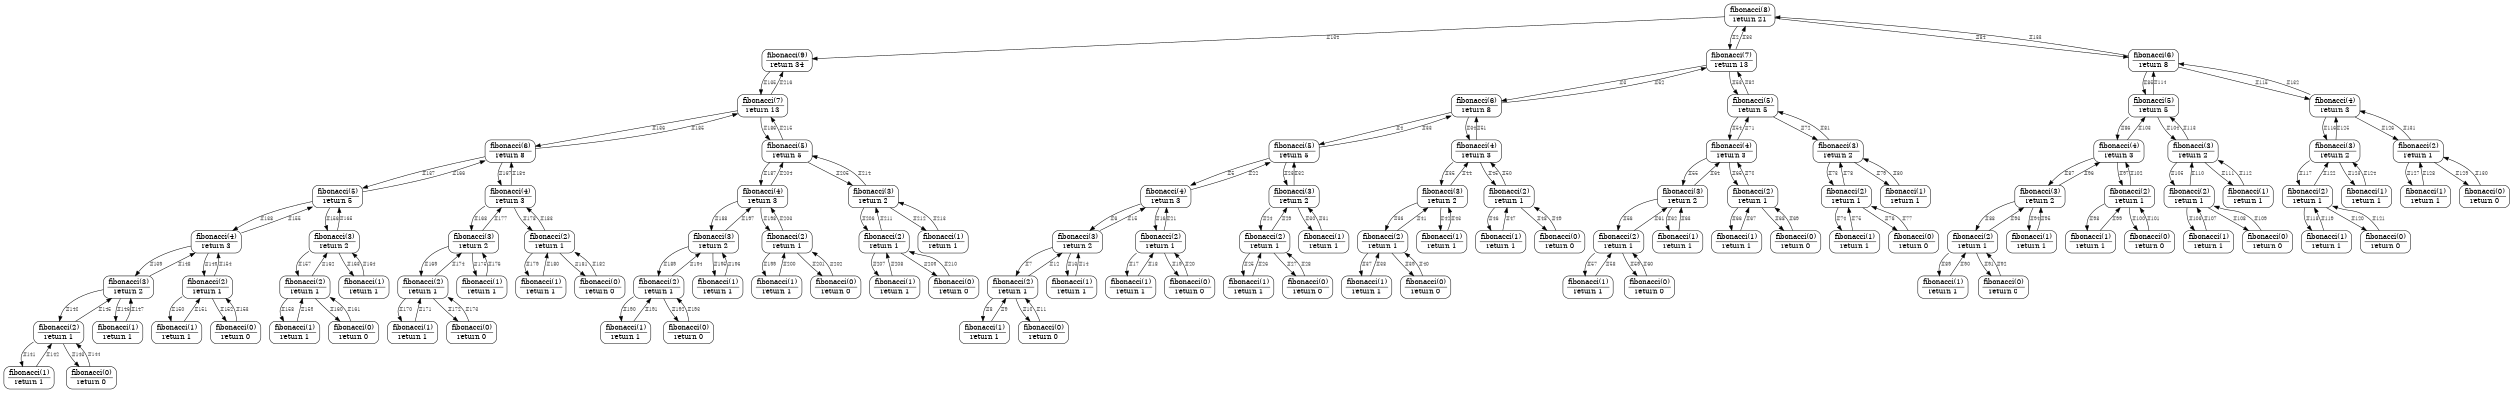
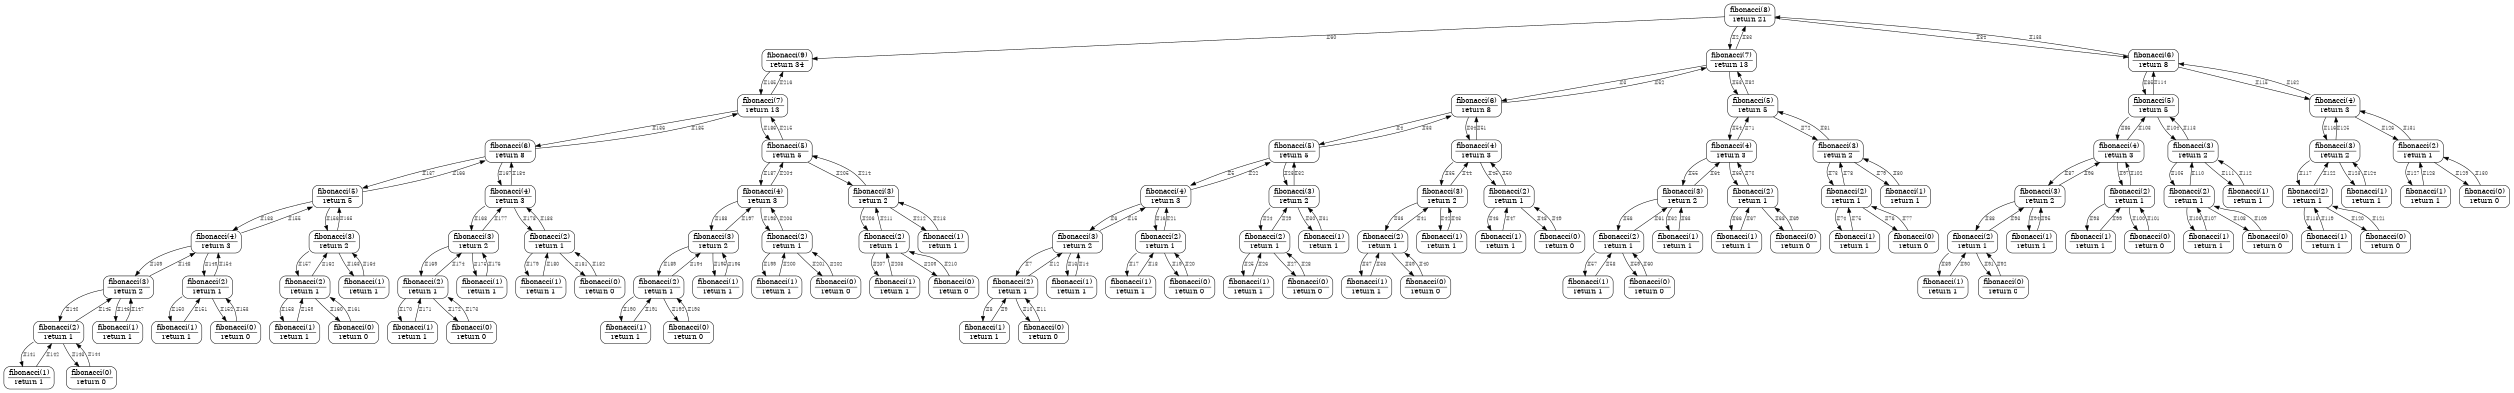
edge "fibonacci(8)" -> "fibonacci(9)": label "#134" -> "#60"
